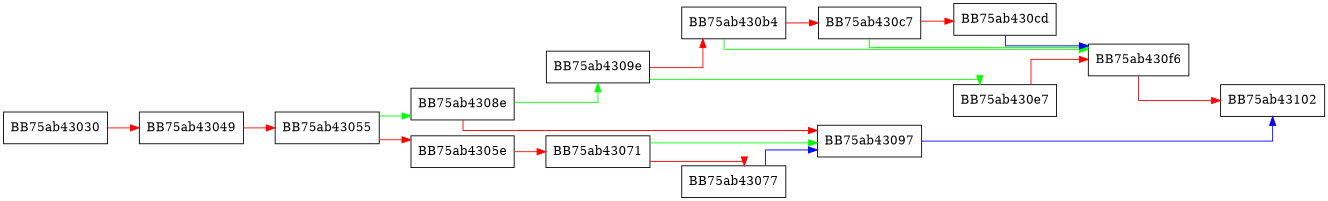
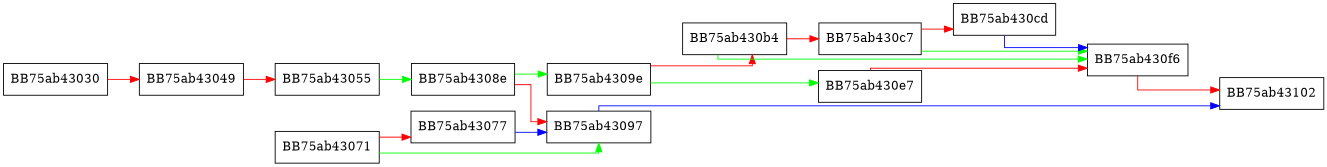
node "BB75ab4305e": removed
